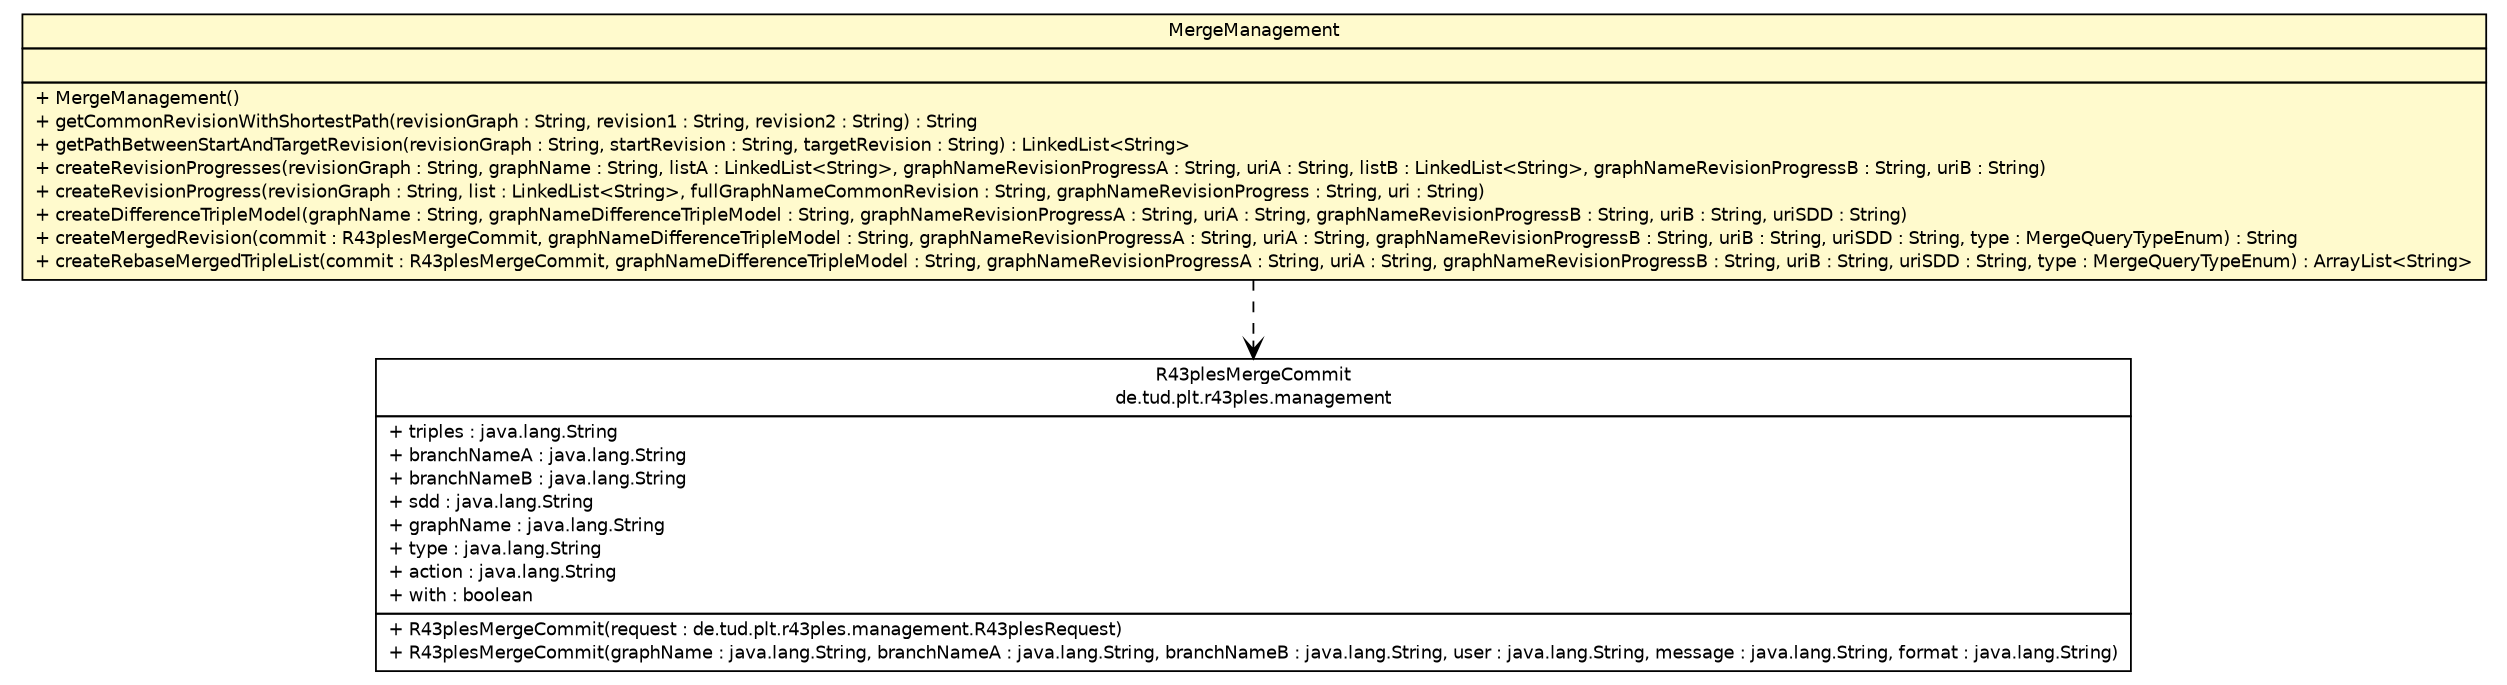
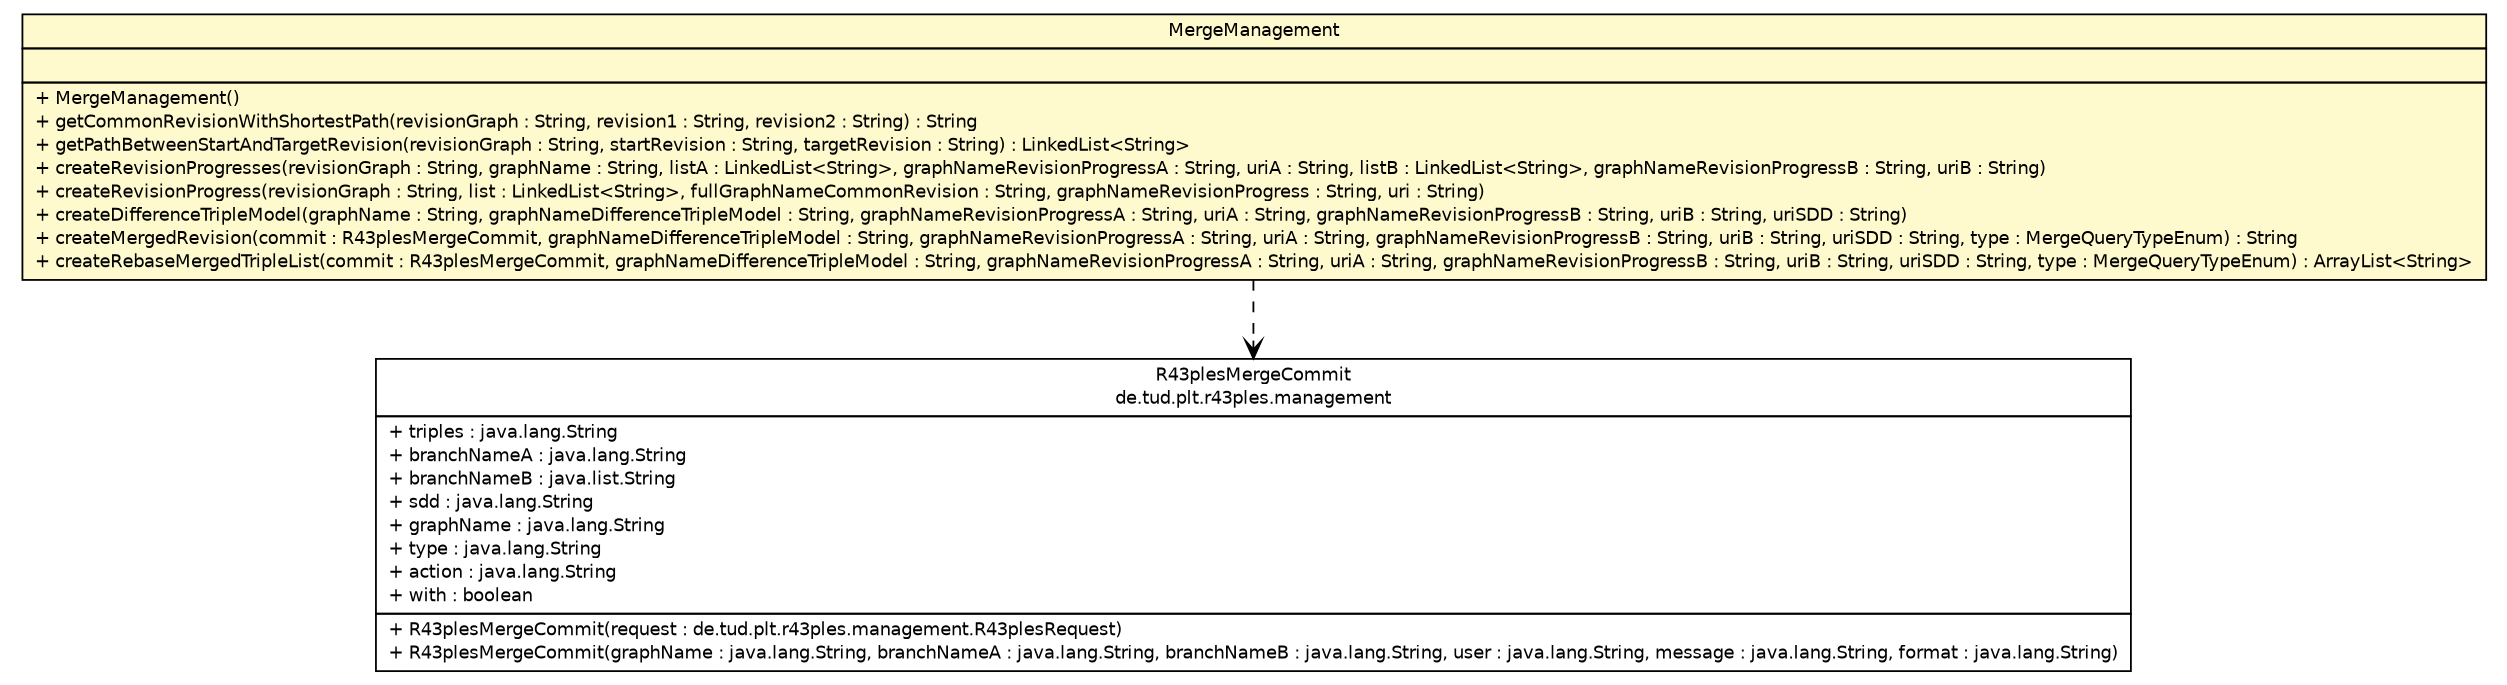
node "R43plesMergeCommit": text "+ branchNameB : java.lang.String" -> "+ branchNameB : java.list.String"
